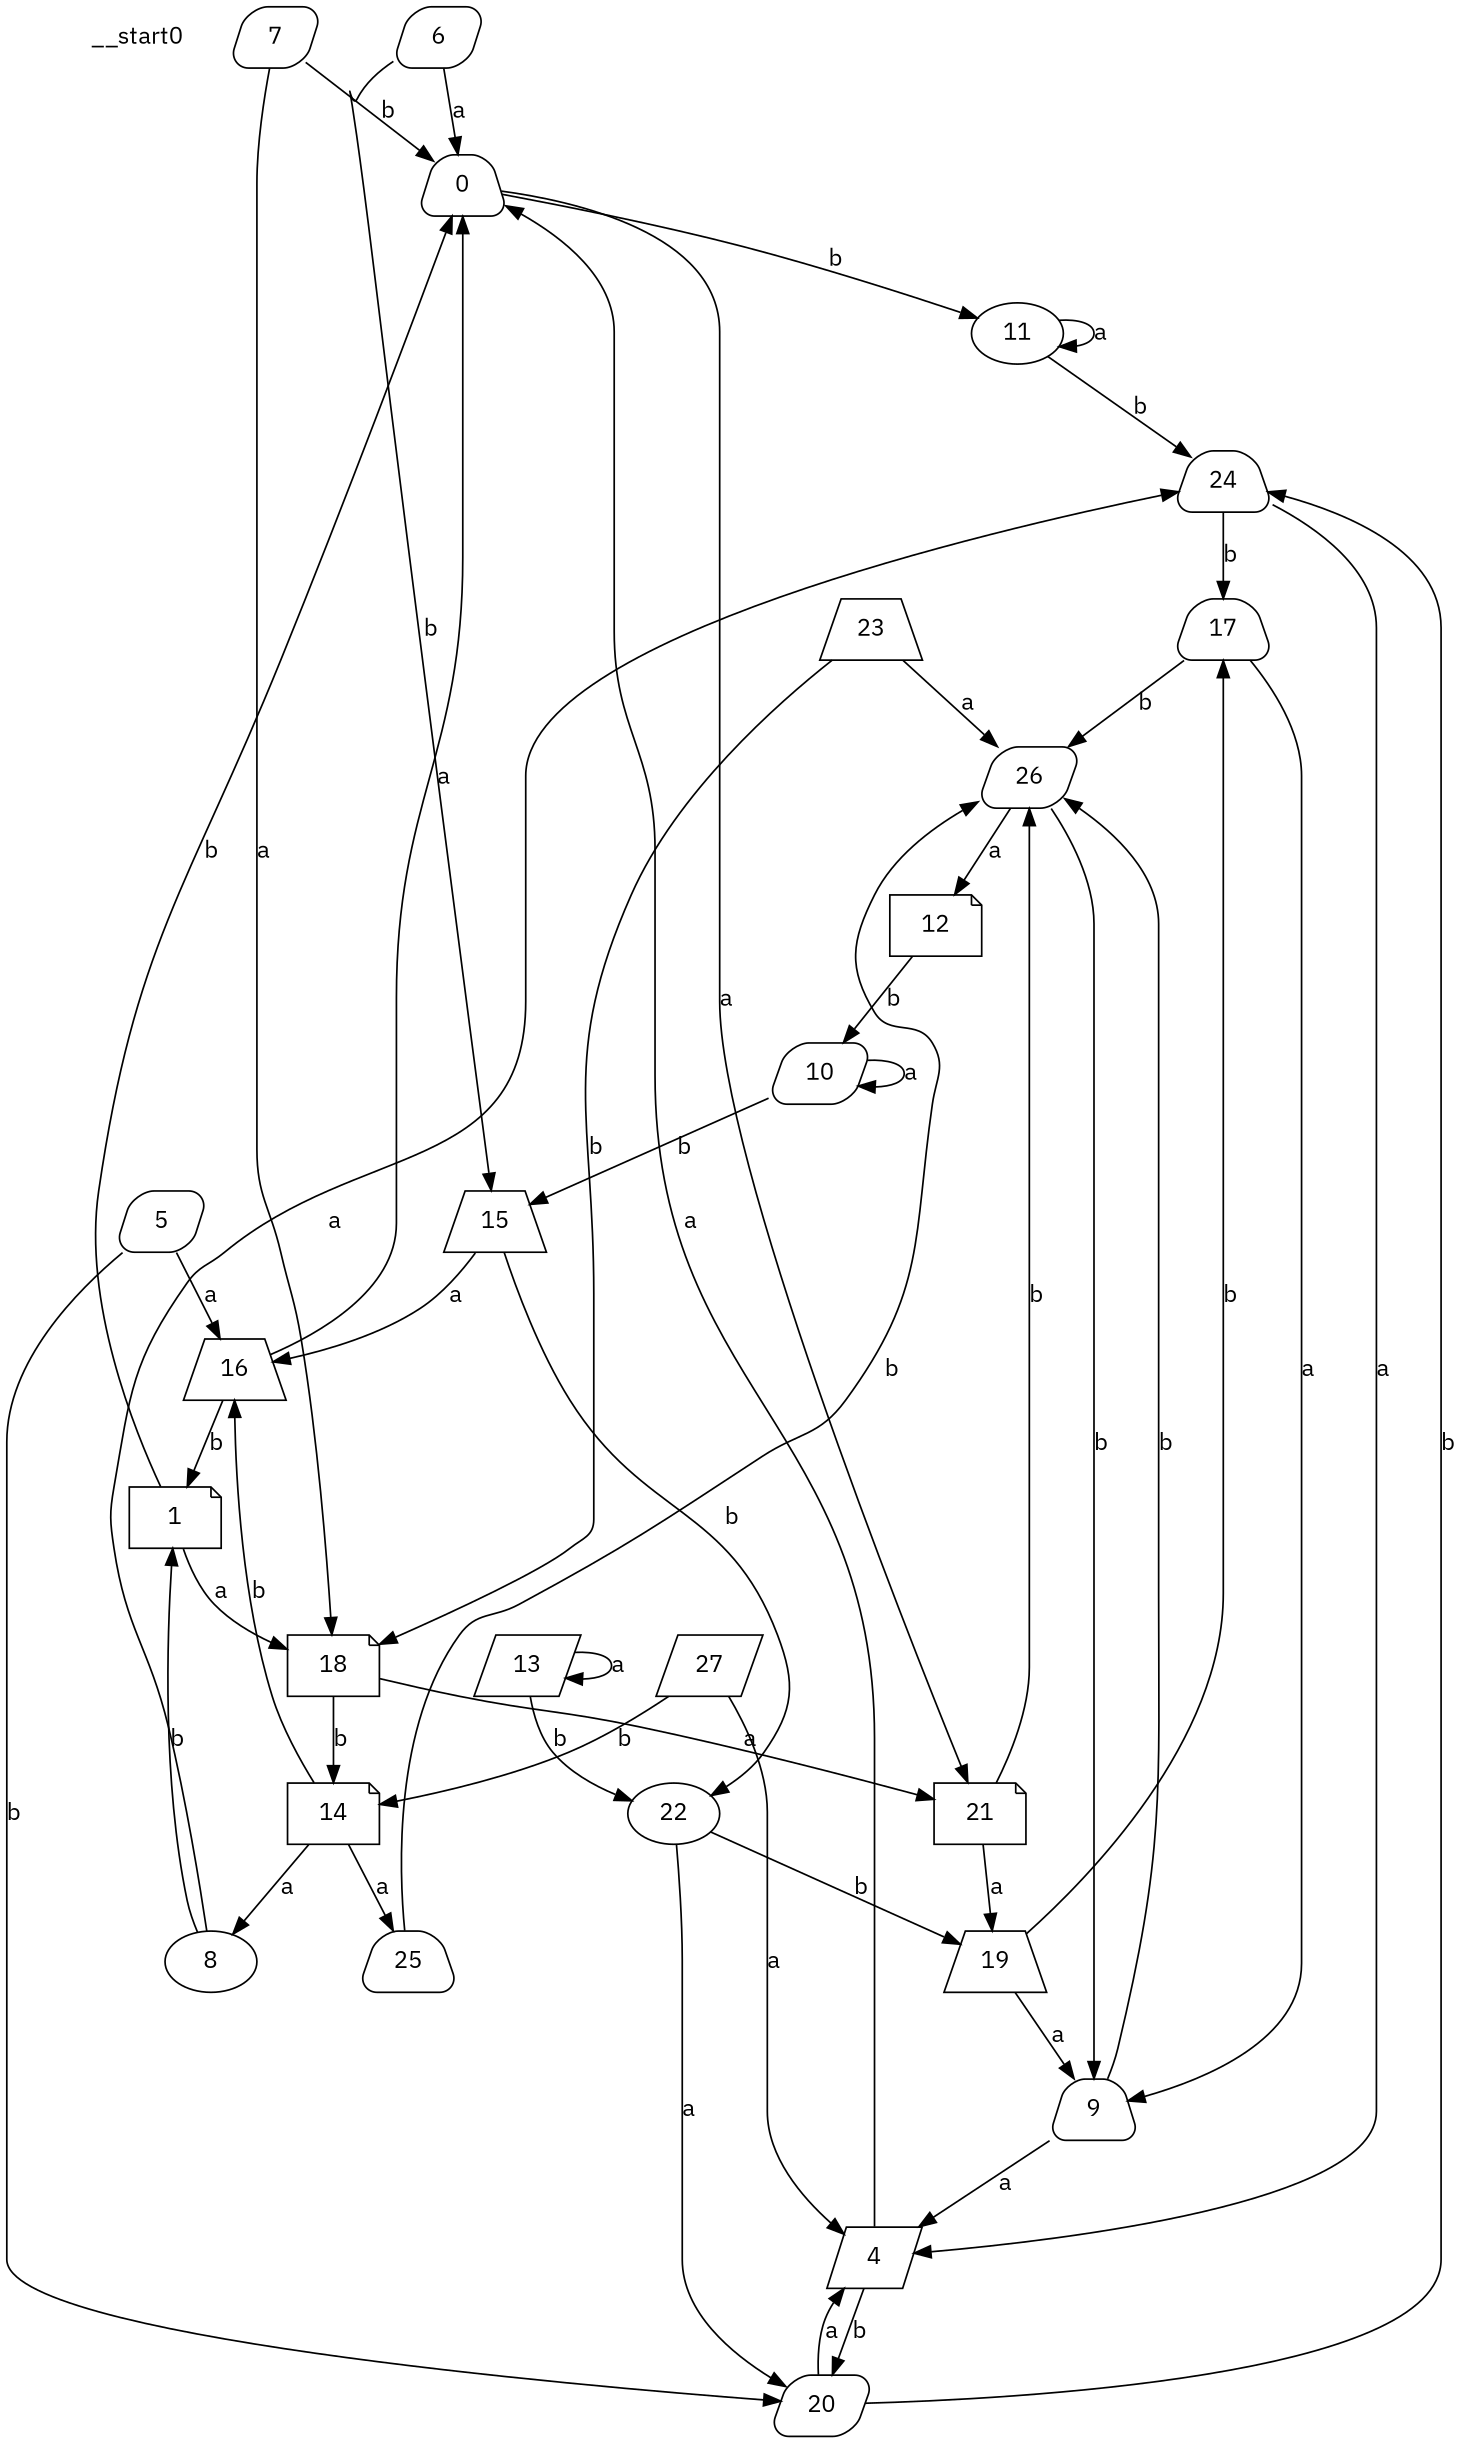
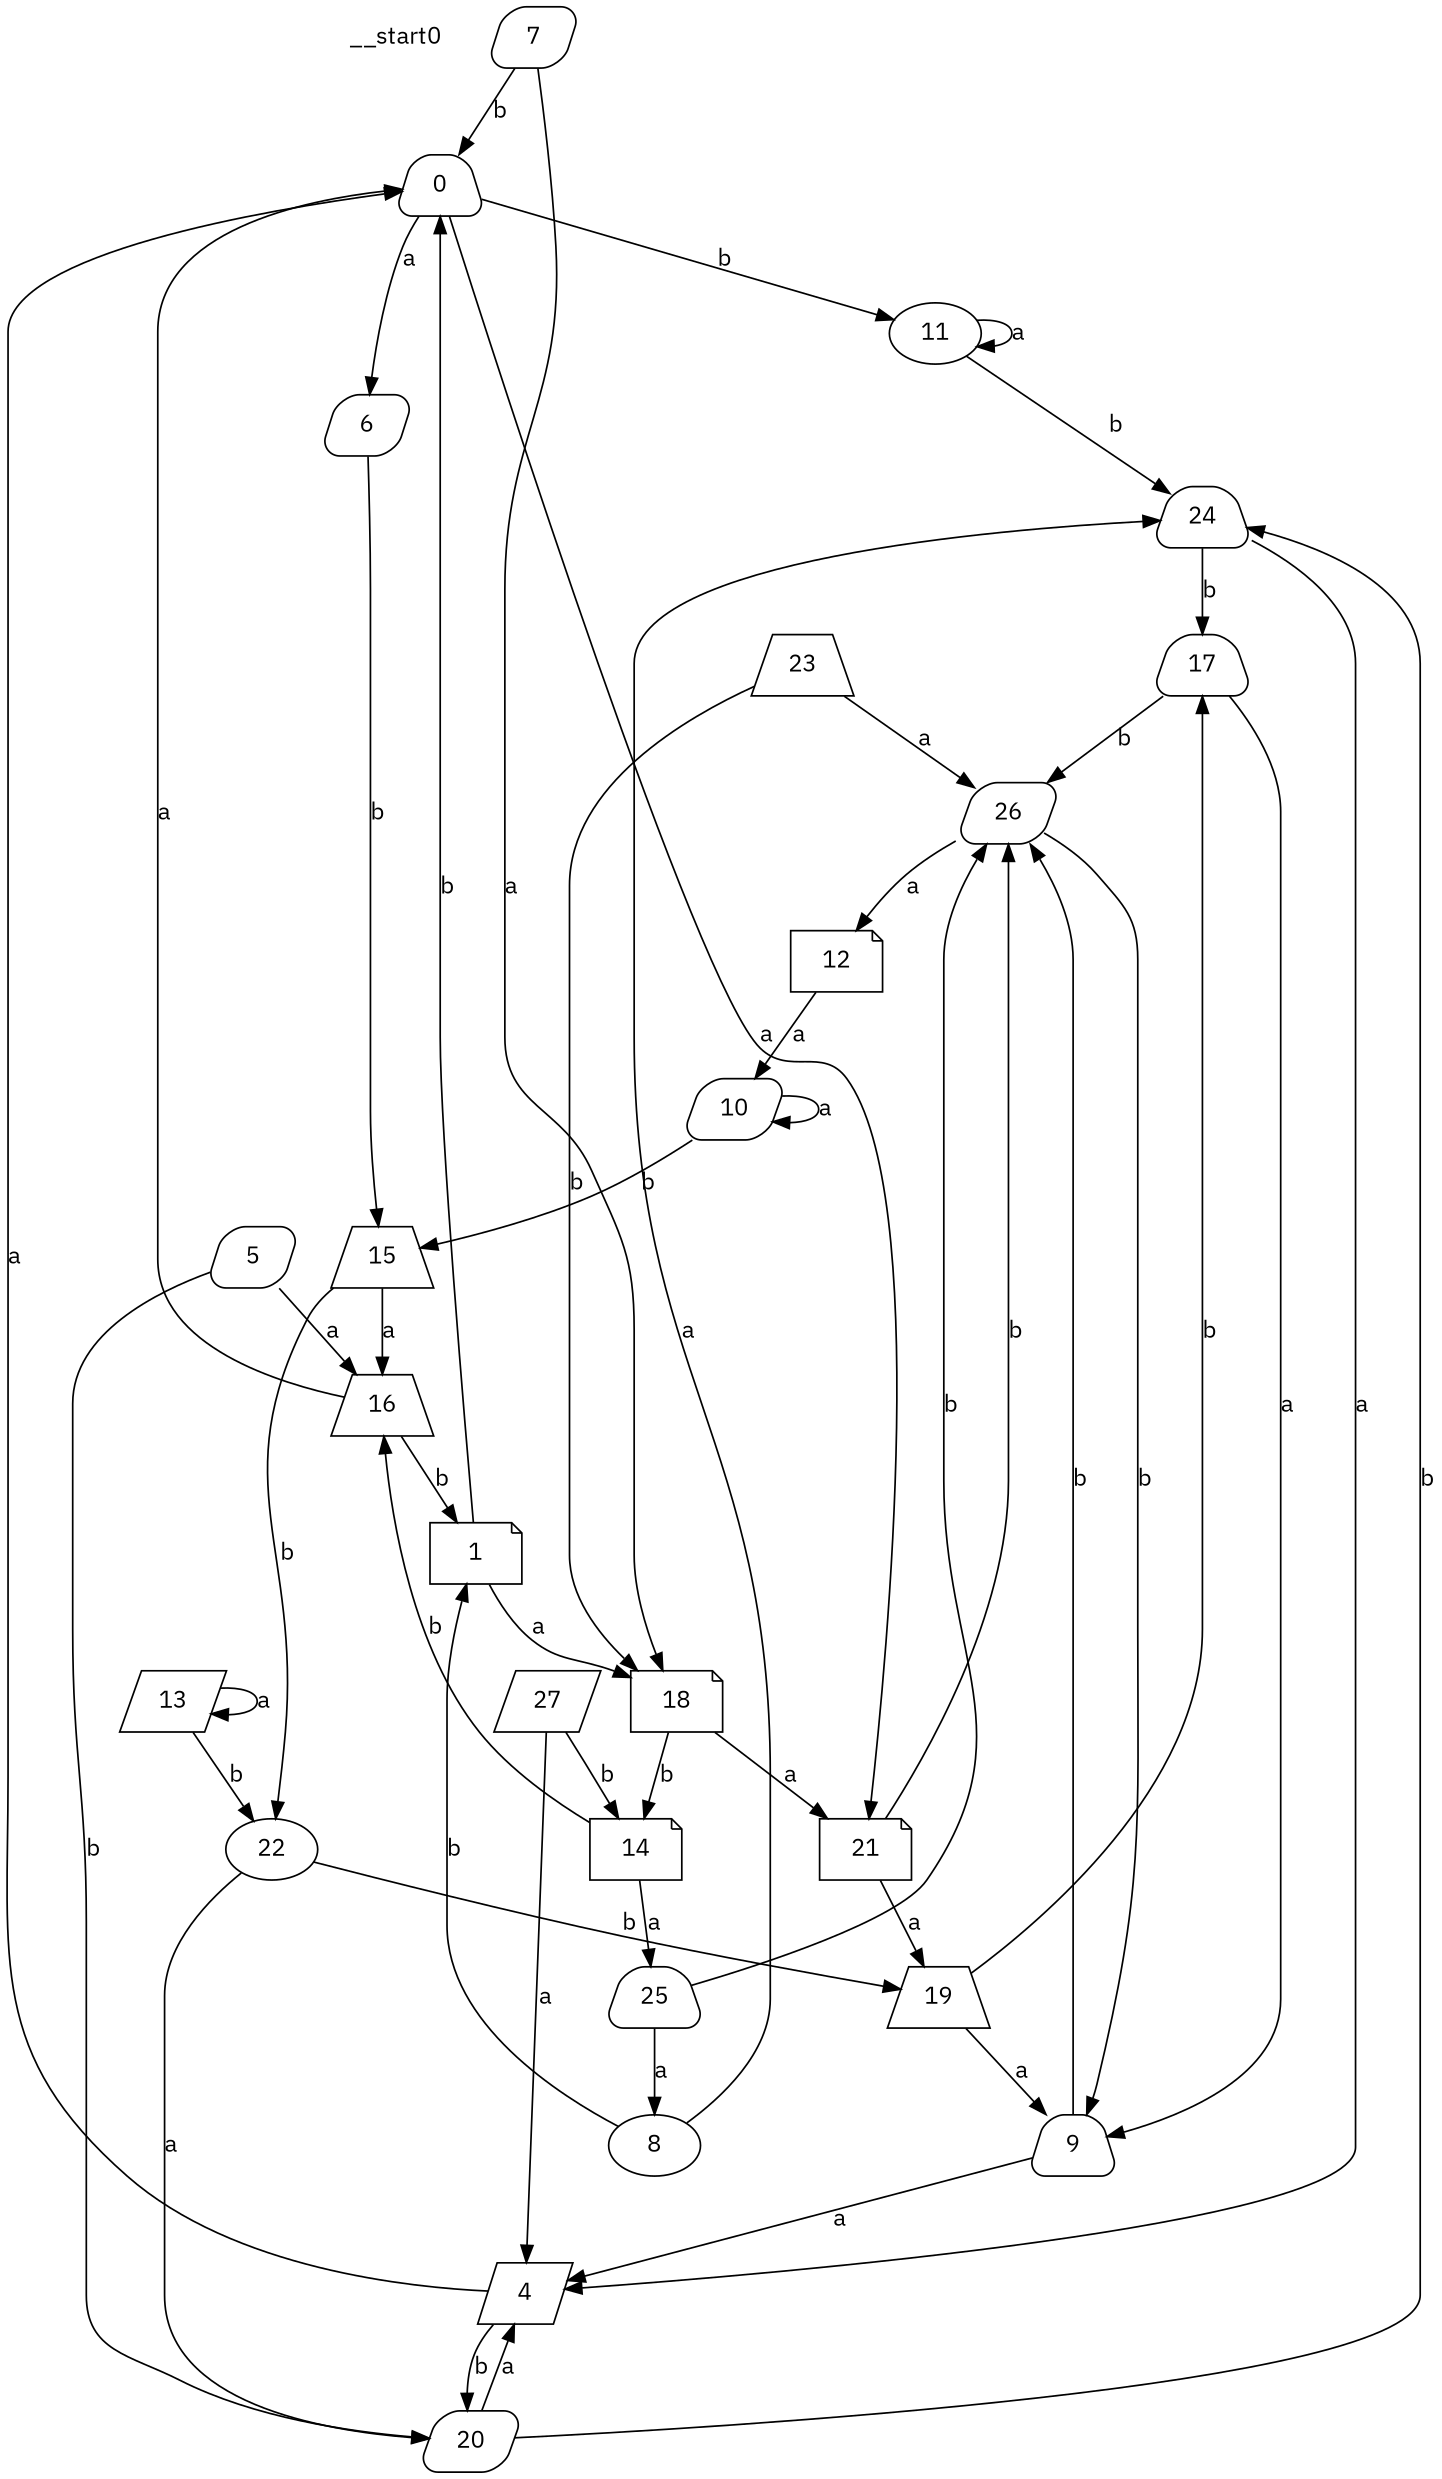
edge "6" -> "0": reversed
edge "12" -> "10": label "b" -> "a"
edge "14" -> "8": now "25" -> "8"
